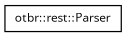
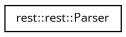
node "otbr::rest::Parser": label "otbr::rest::Parser" -> "rest::rest::Parser"
